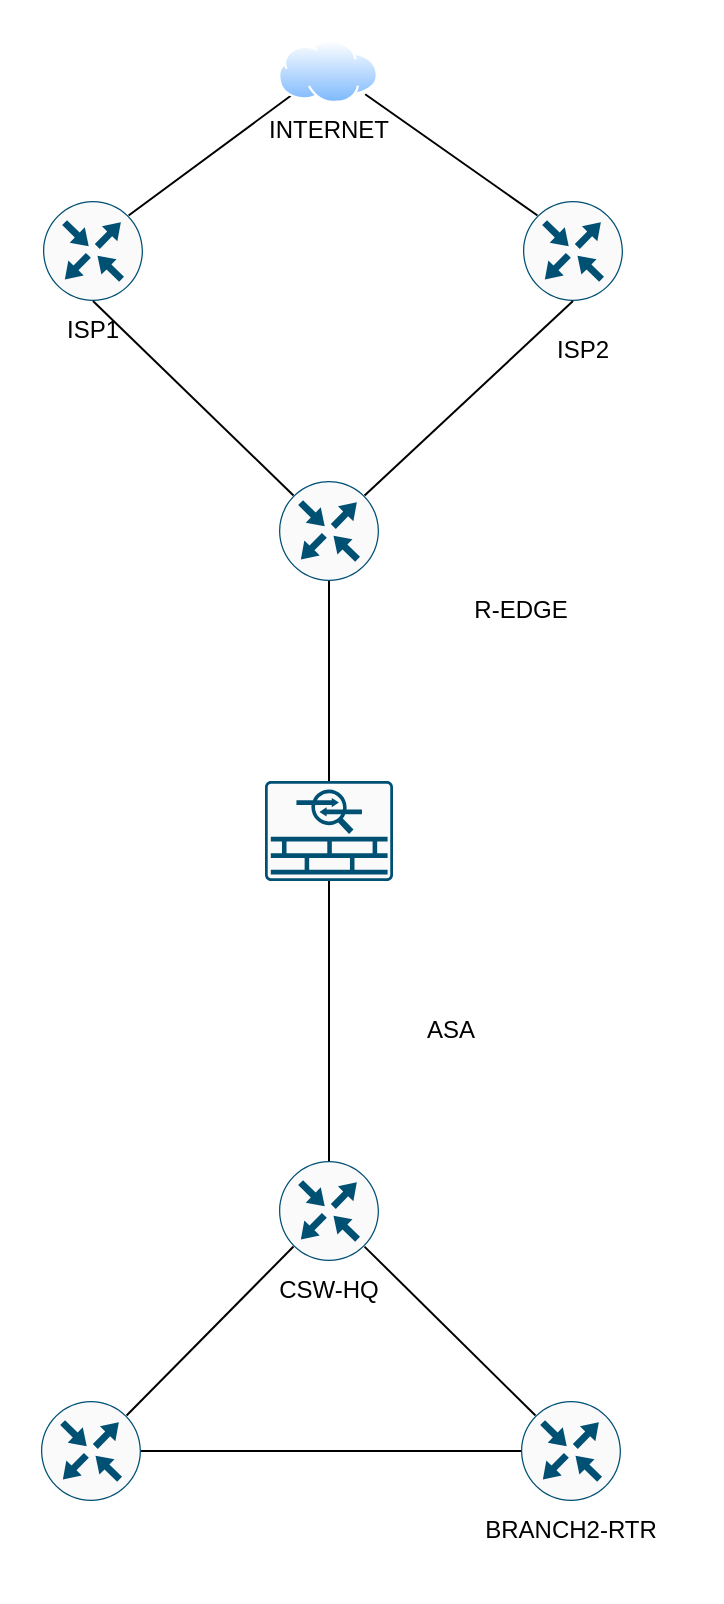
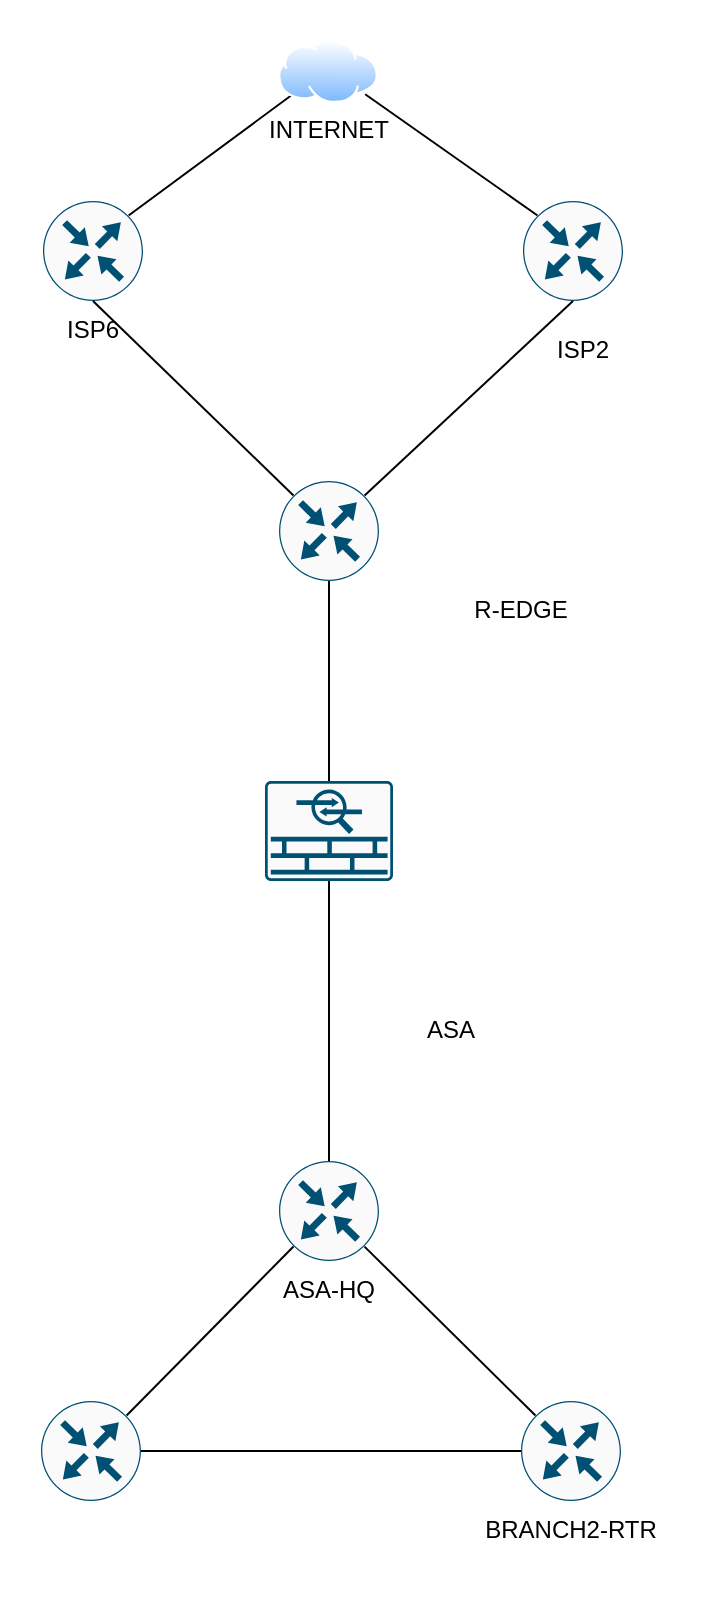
node "ISP1": label "ISP1" -> "ISP6"
node "CSW-HQ": label "CSW-HQ" -> "ASA-HQ"
